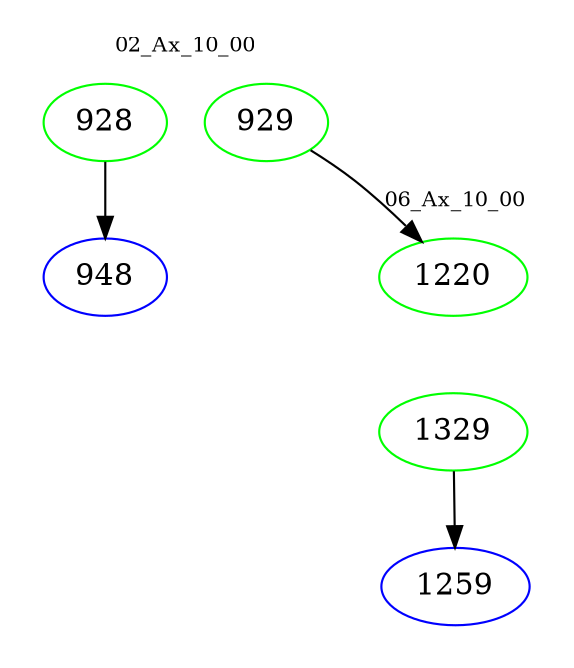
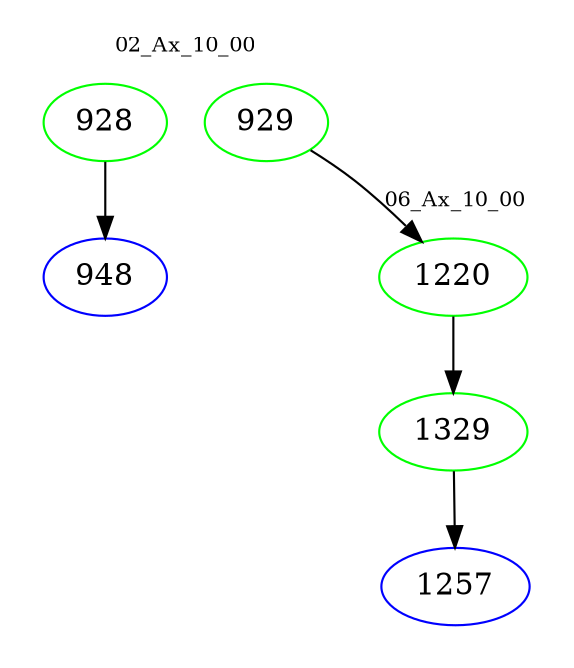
edge "1220" -> "1329": added
node "1259": label "1259" -> "1257"
